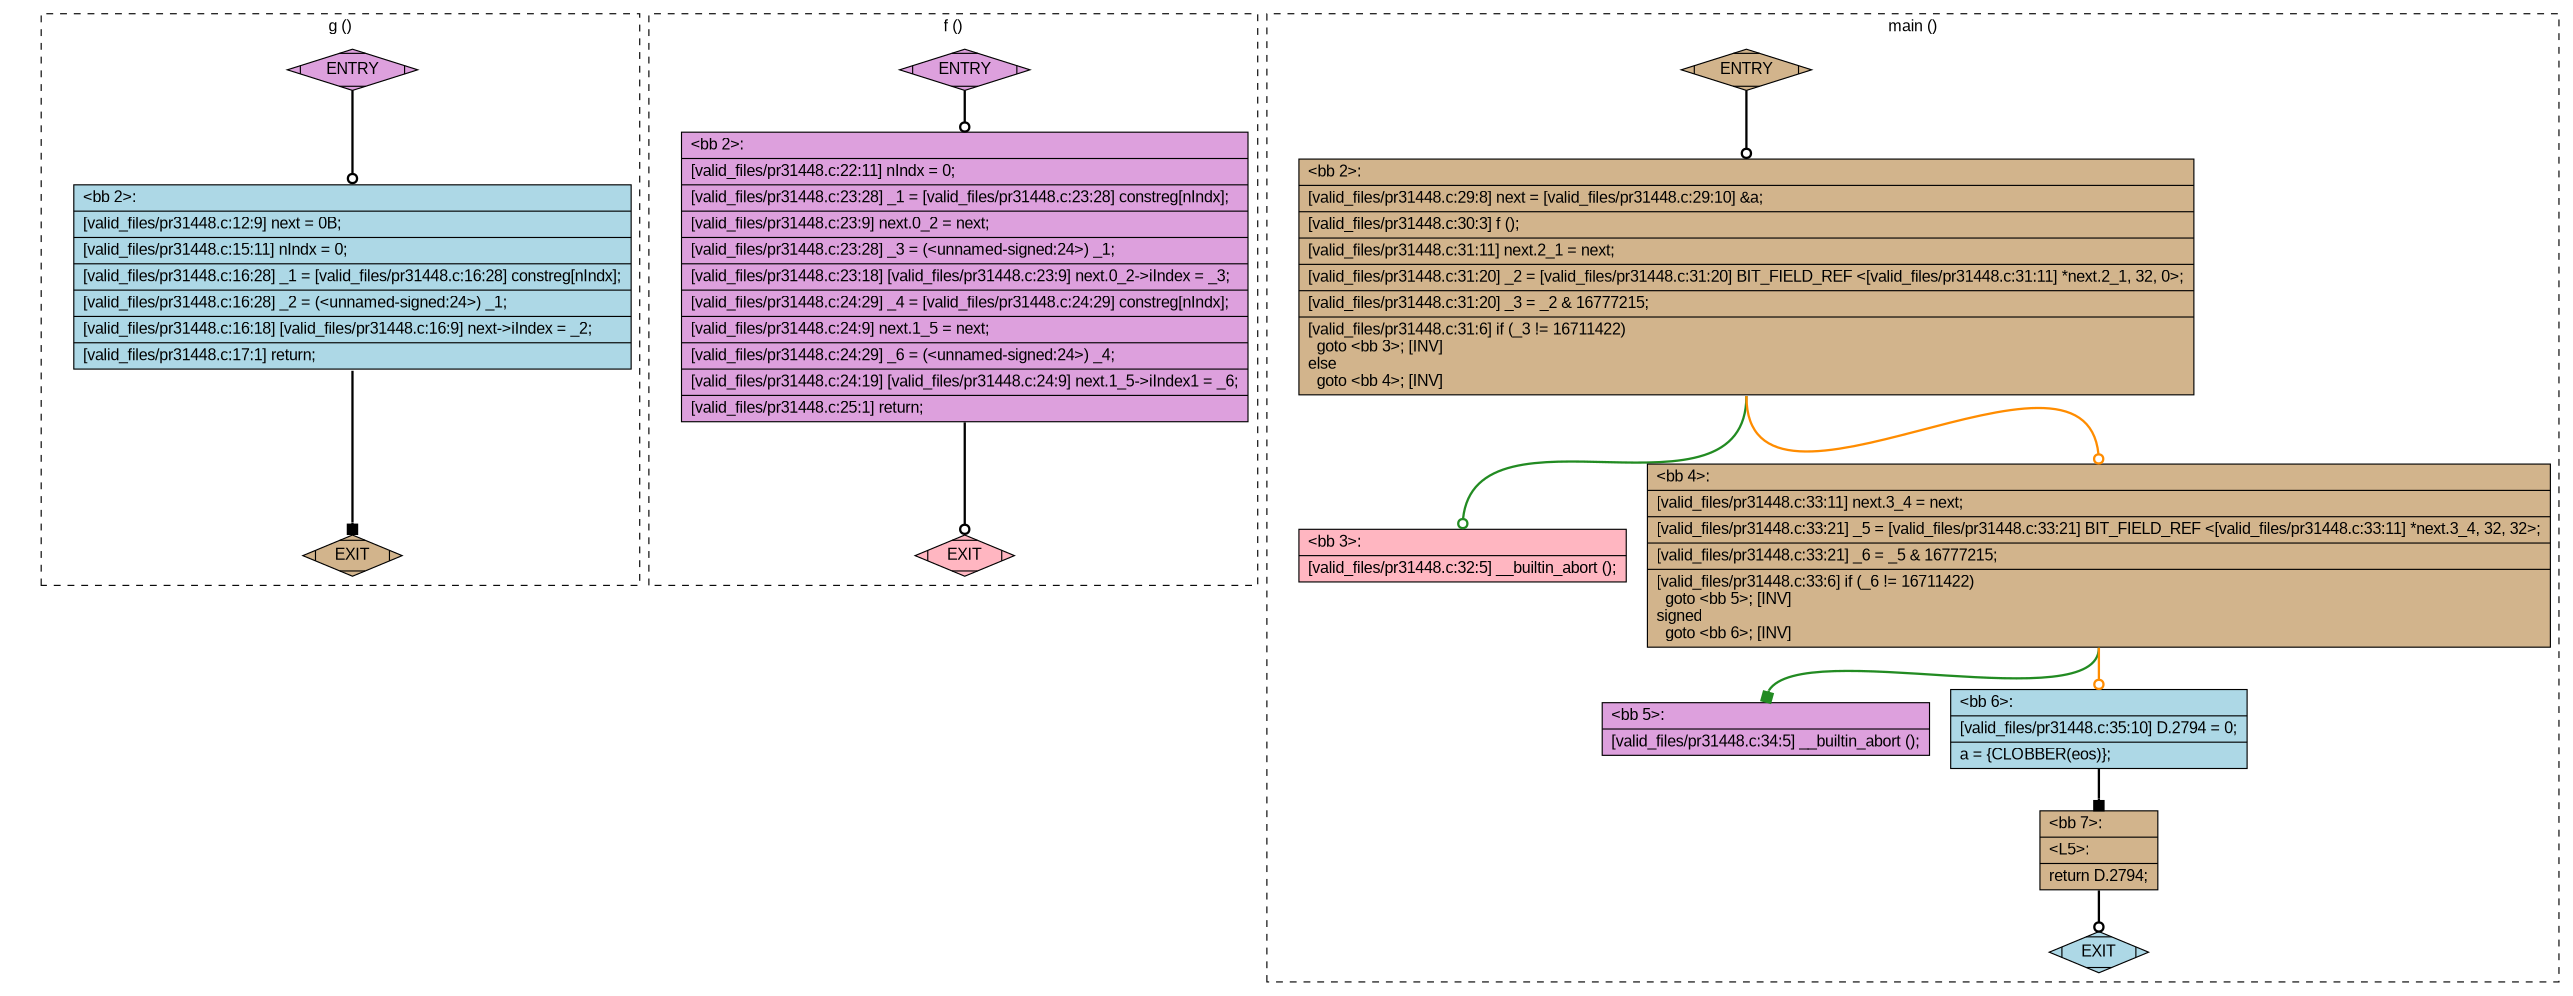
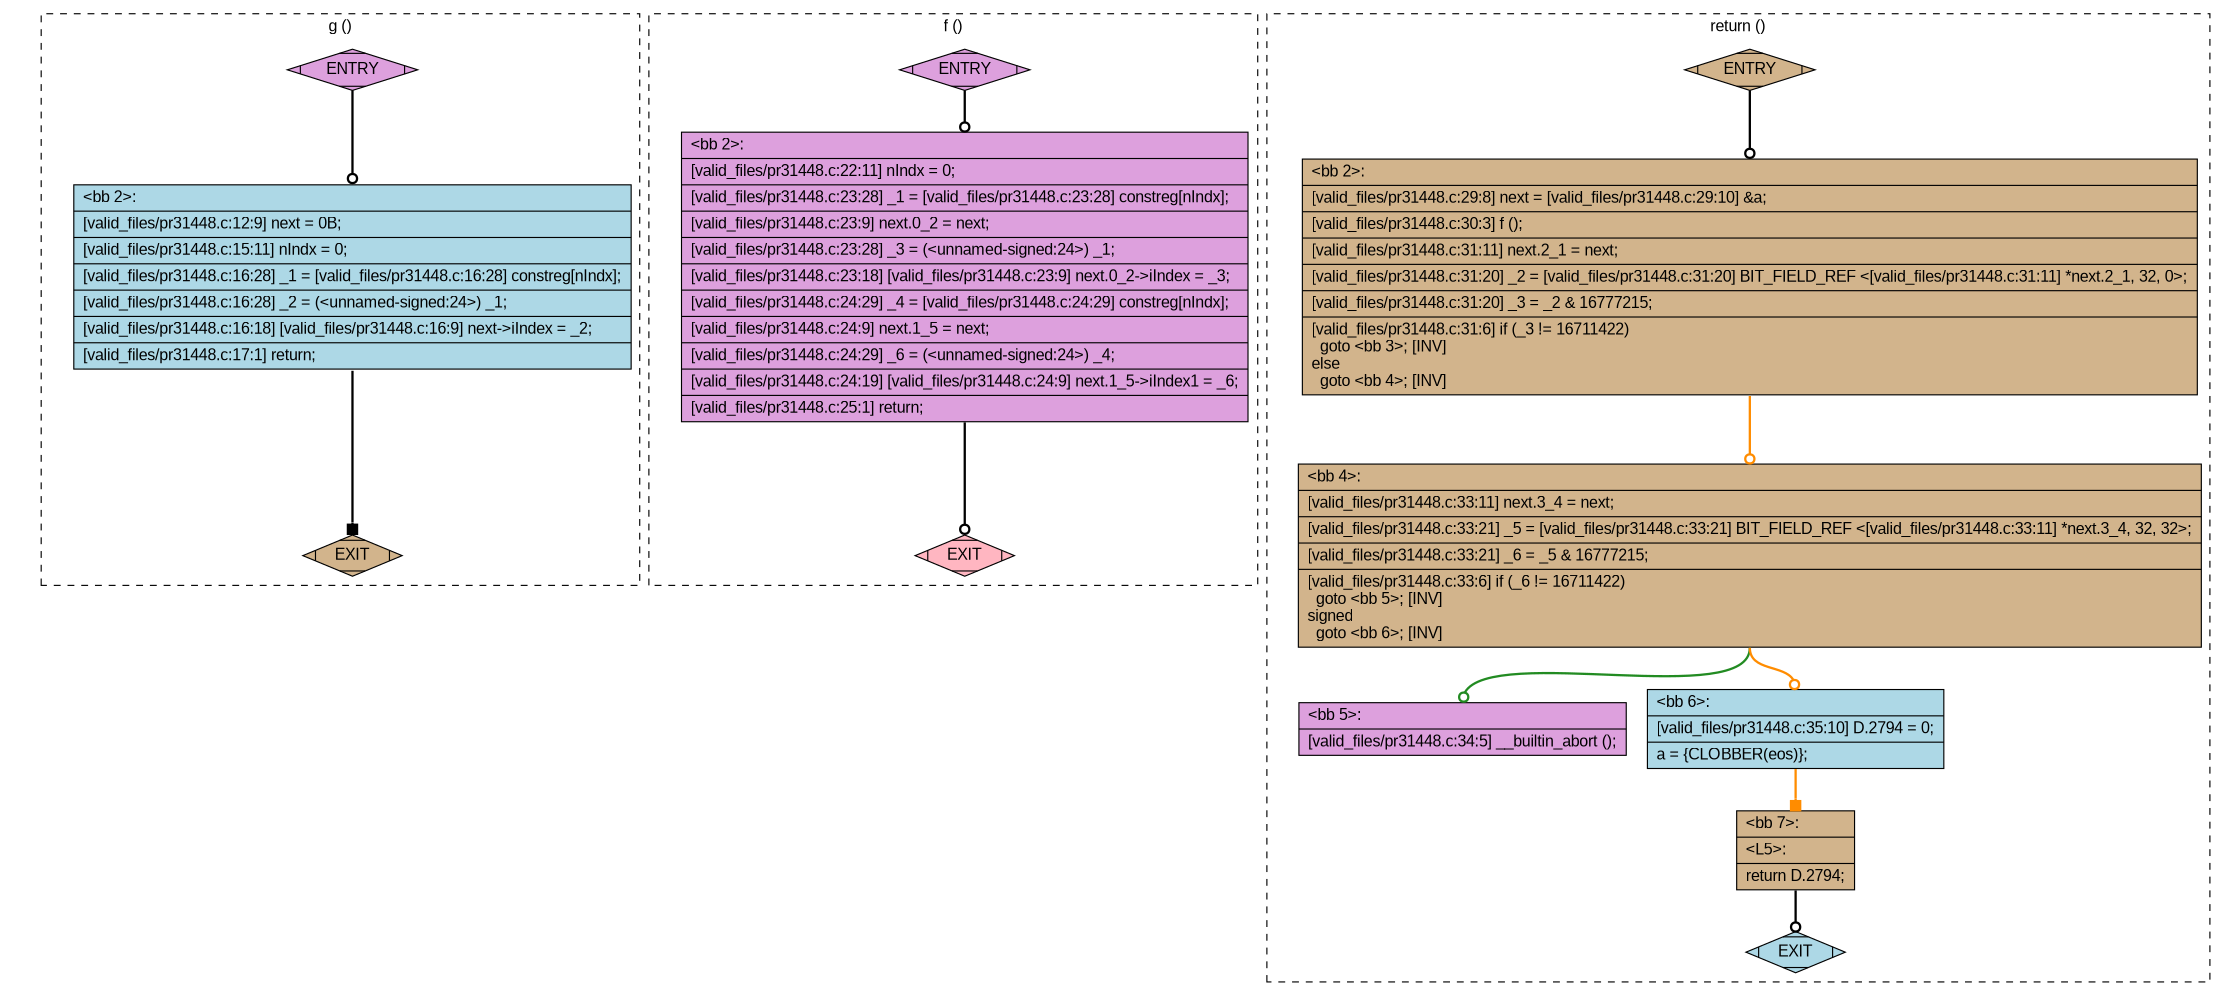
cluster "main ()": label "main ()" -> "return ()"
node "<bb 3>:": removed
edge "<bb 4>:" -> "<bb 5>:": arrowhead box -> odot
edge "<bb 6>:" -> "<bb 7>:": color black -> darkorange
